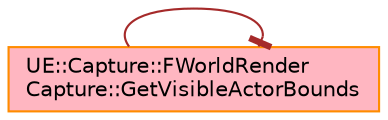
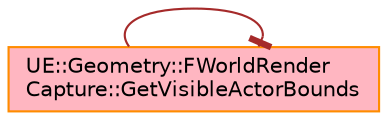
node "UE::Capture::FWorldRender Capture::GetVisibleActorBounds": label "UE::Capture::FWorldRender Capture::GetVisibleActorBounds" -> "UE::Geometry::FWorldRender Capture::GetVisibleActorBounds"
